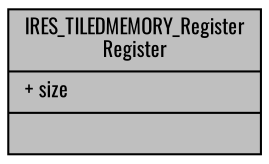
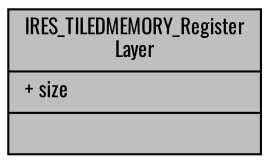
node "IRES_TILEDMEMORY_Register": text "Register" -> "Layer"
